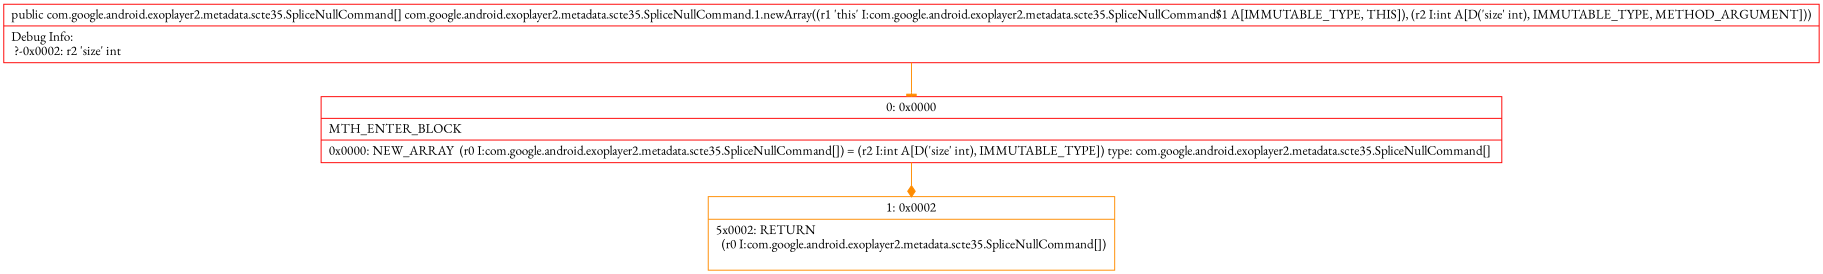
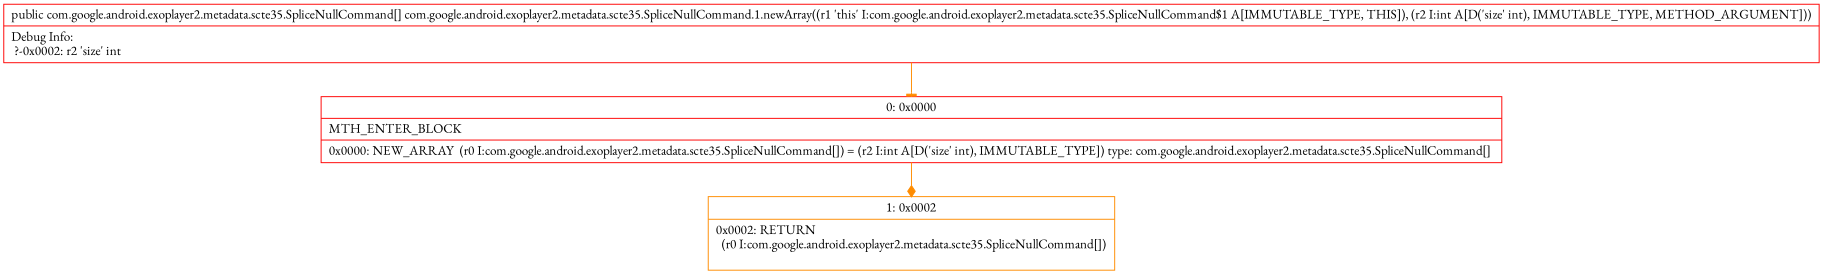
node "1: 0x0002": text "5x0002: RETURN" -> "0x0002: RETURN"
